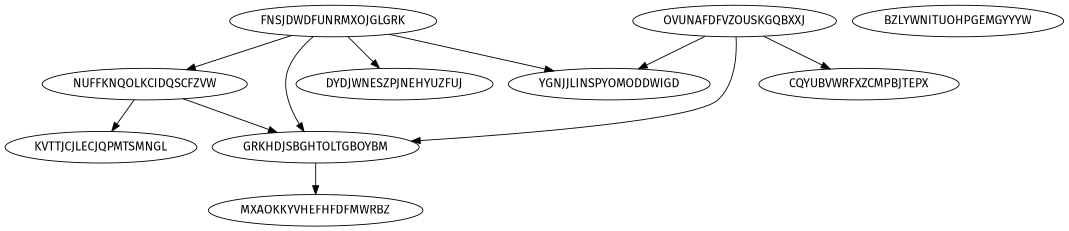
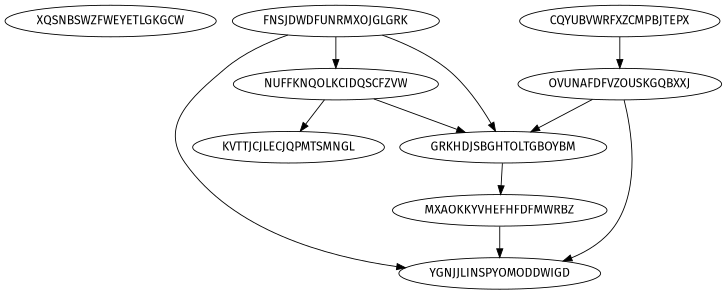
node "XQSNBSWZFWEYETLGKGCW": added
node "BZLYWNITUOHPGEMGYYYW": removed
edge "OVUNAFDFVZOUSKGQBXXJ" -> "CQYUBVWRFXZCMPBJTEPX": reversed
node "DYDJWNESZPJNEHYUZFUJ": removed
edge "MXAOKKYVHEFHFDFMWRBZ" -> "YGNJJLINSPYOMODDWIGD": added
